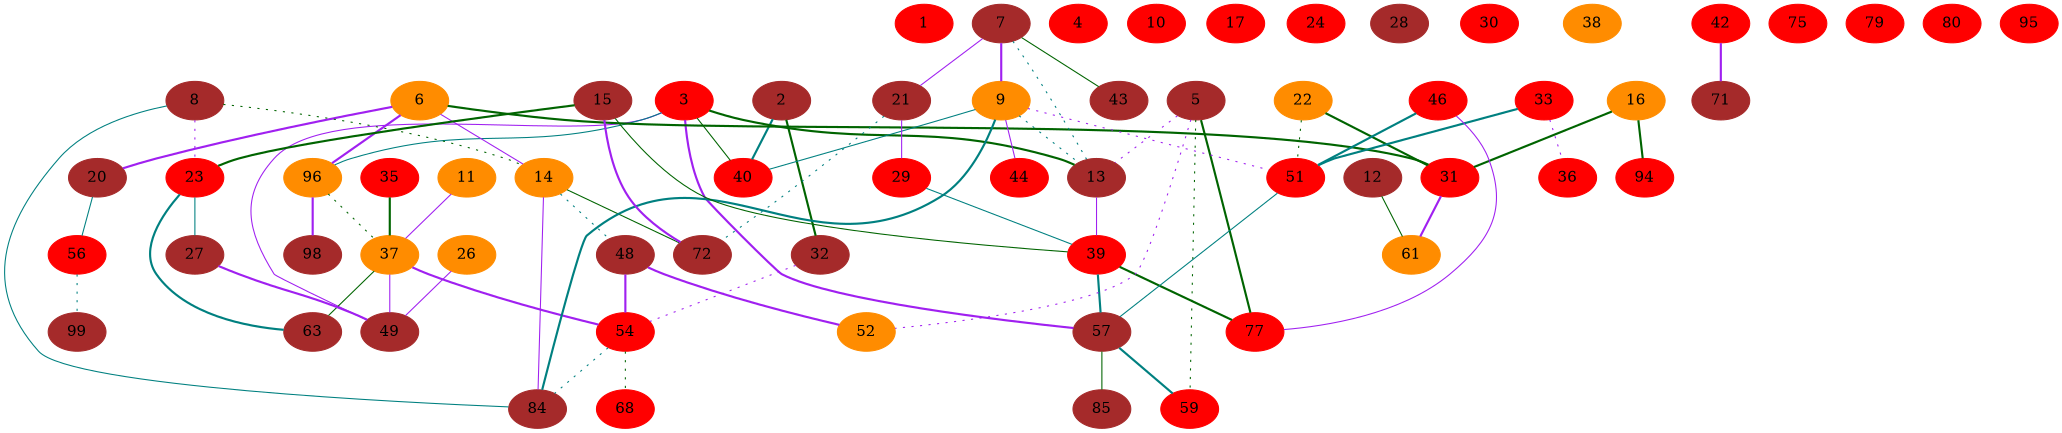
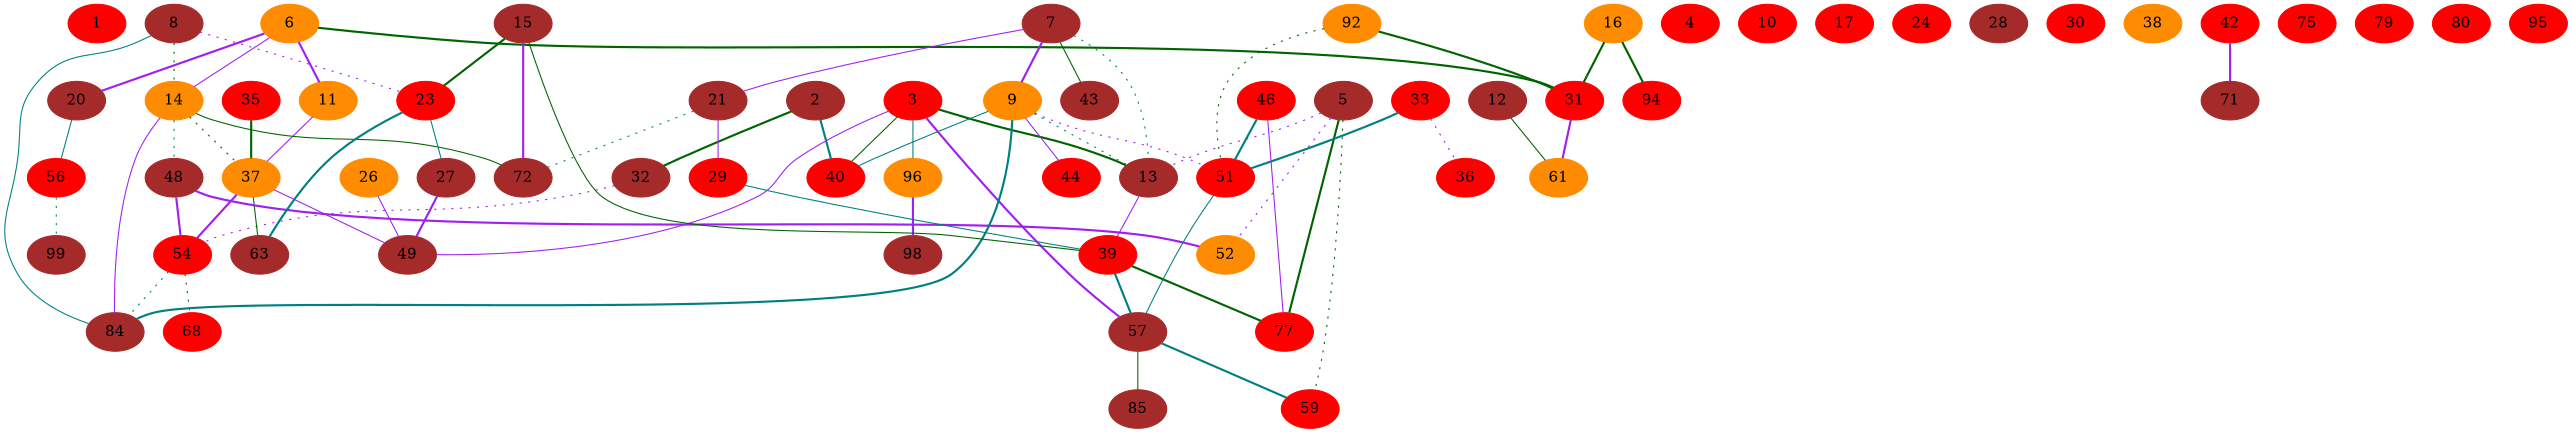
node "22": label "22" -> "92"
edge "6" -- "96": now "6" -- "11"
edge "96" -- "37": now "14" -- "37"
